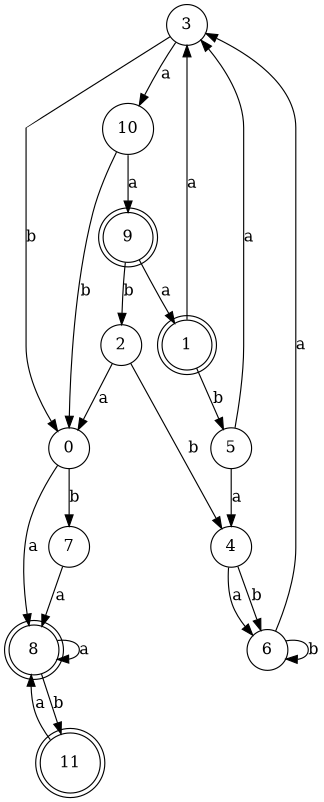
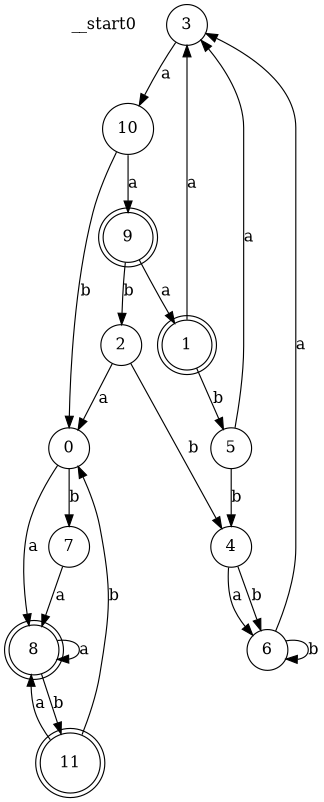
node "__start0": added
edge "3" -> "0": now "11" -> "0"
edge "5" -> "4": label "a" -> "b"
